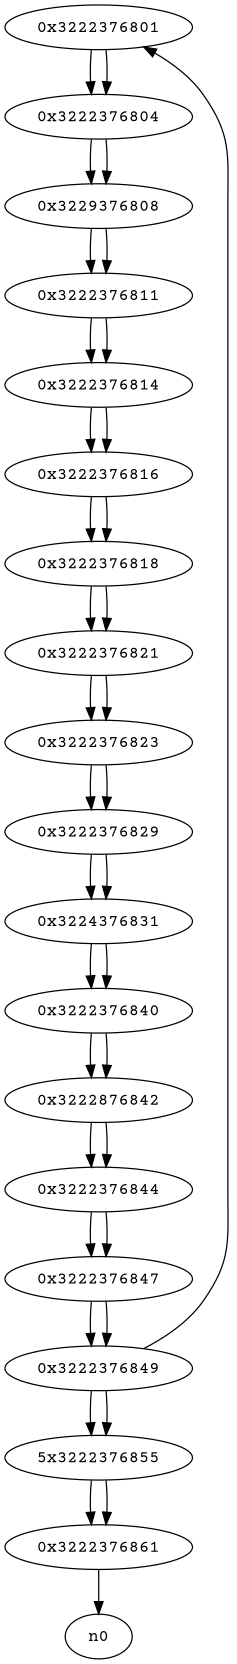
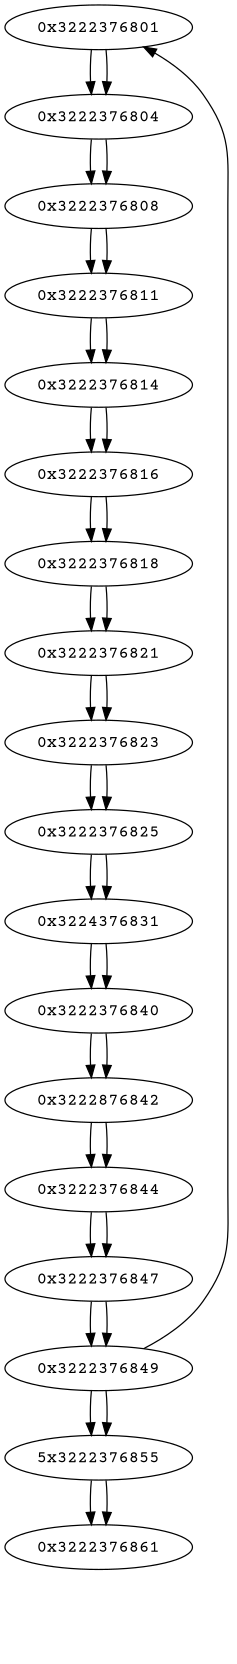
node "0x3229376808": label "0x3229376808" -> "0x3222376808"
node "0x3222376829": label "0x3222376829" -> "0x3222376825"
node "n0": removed
